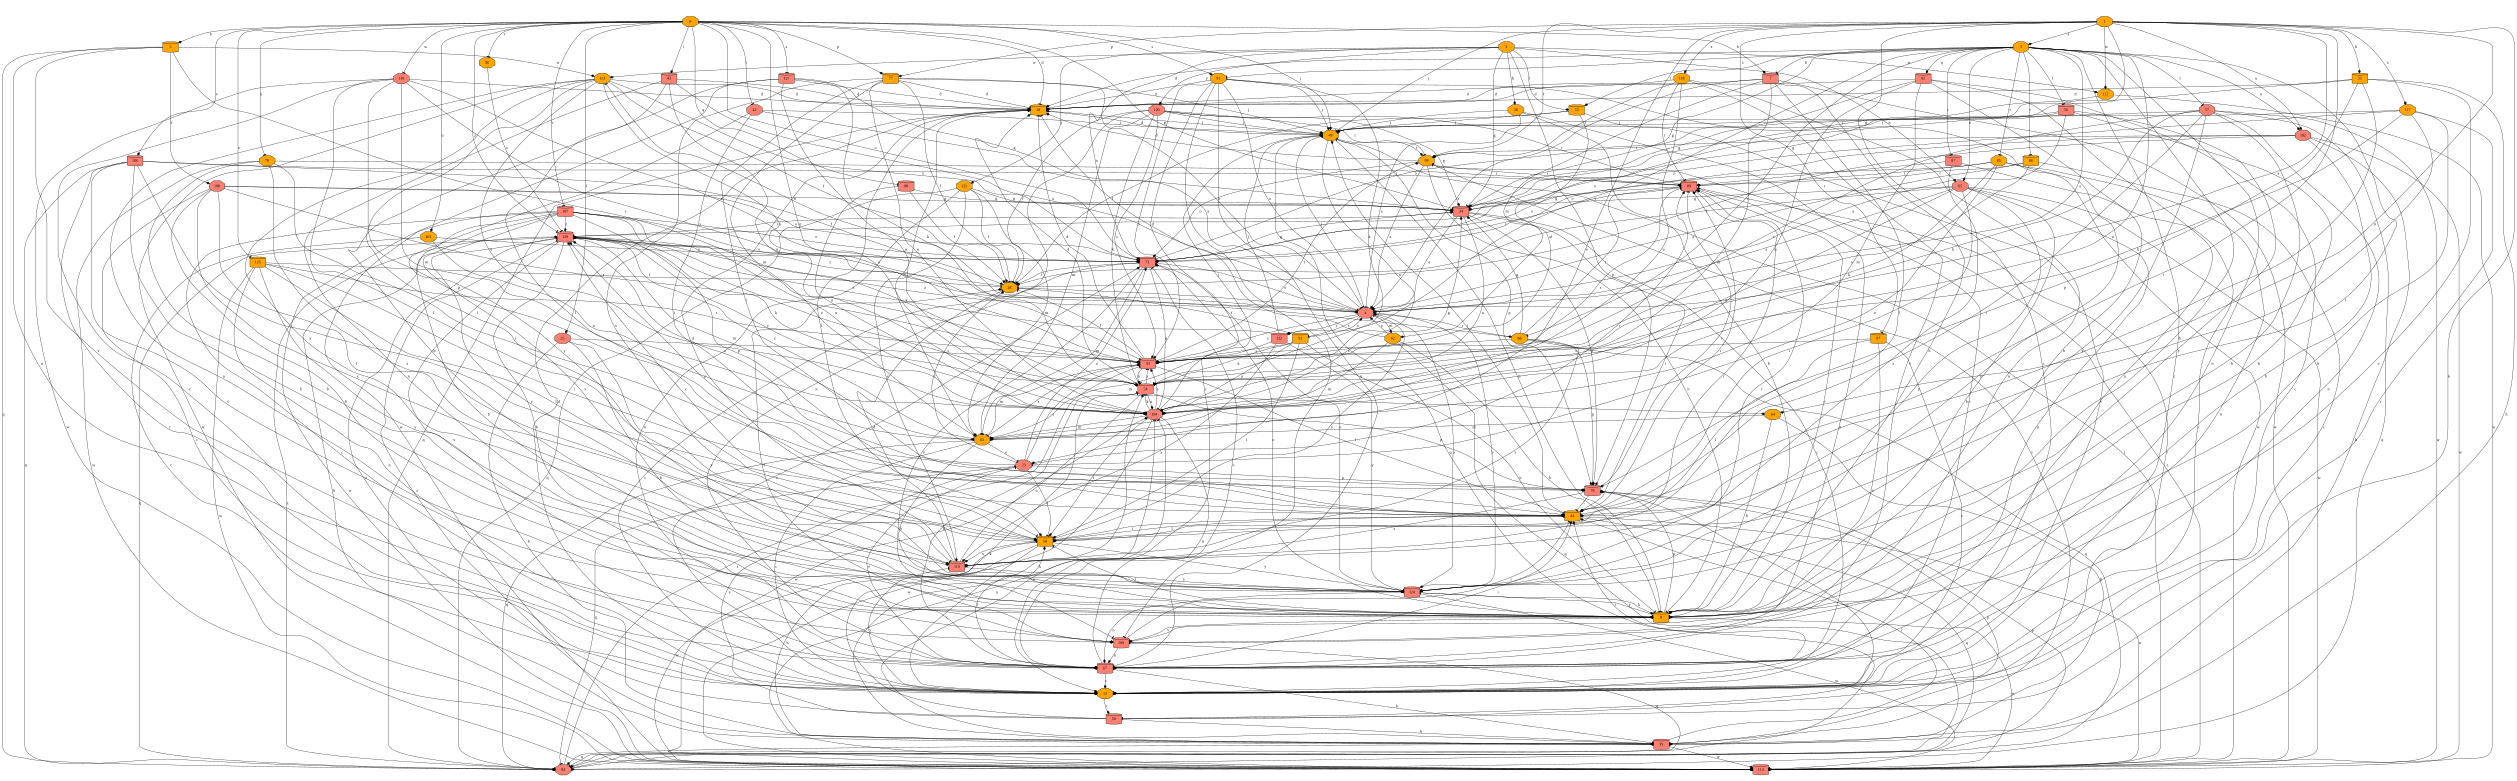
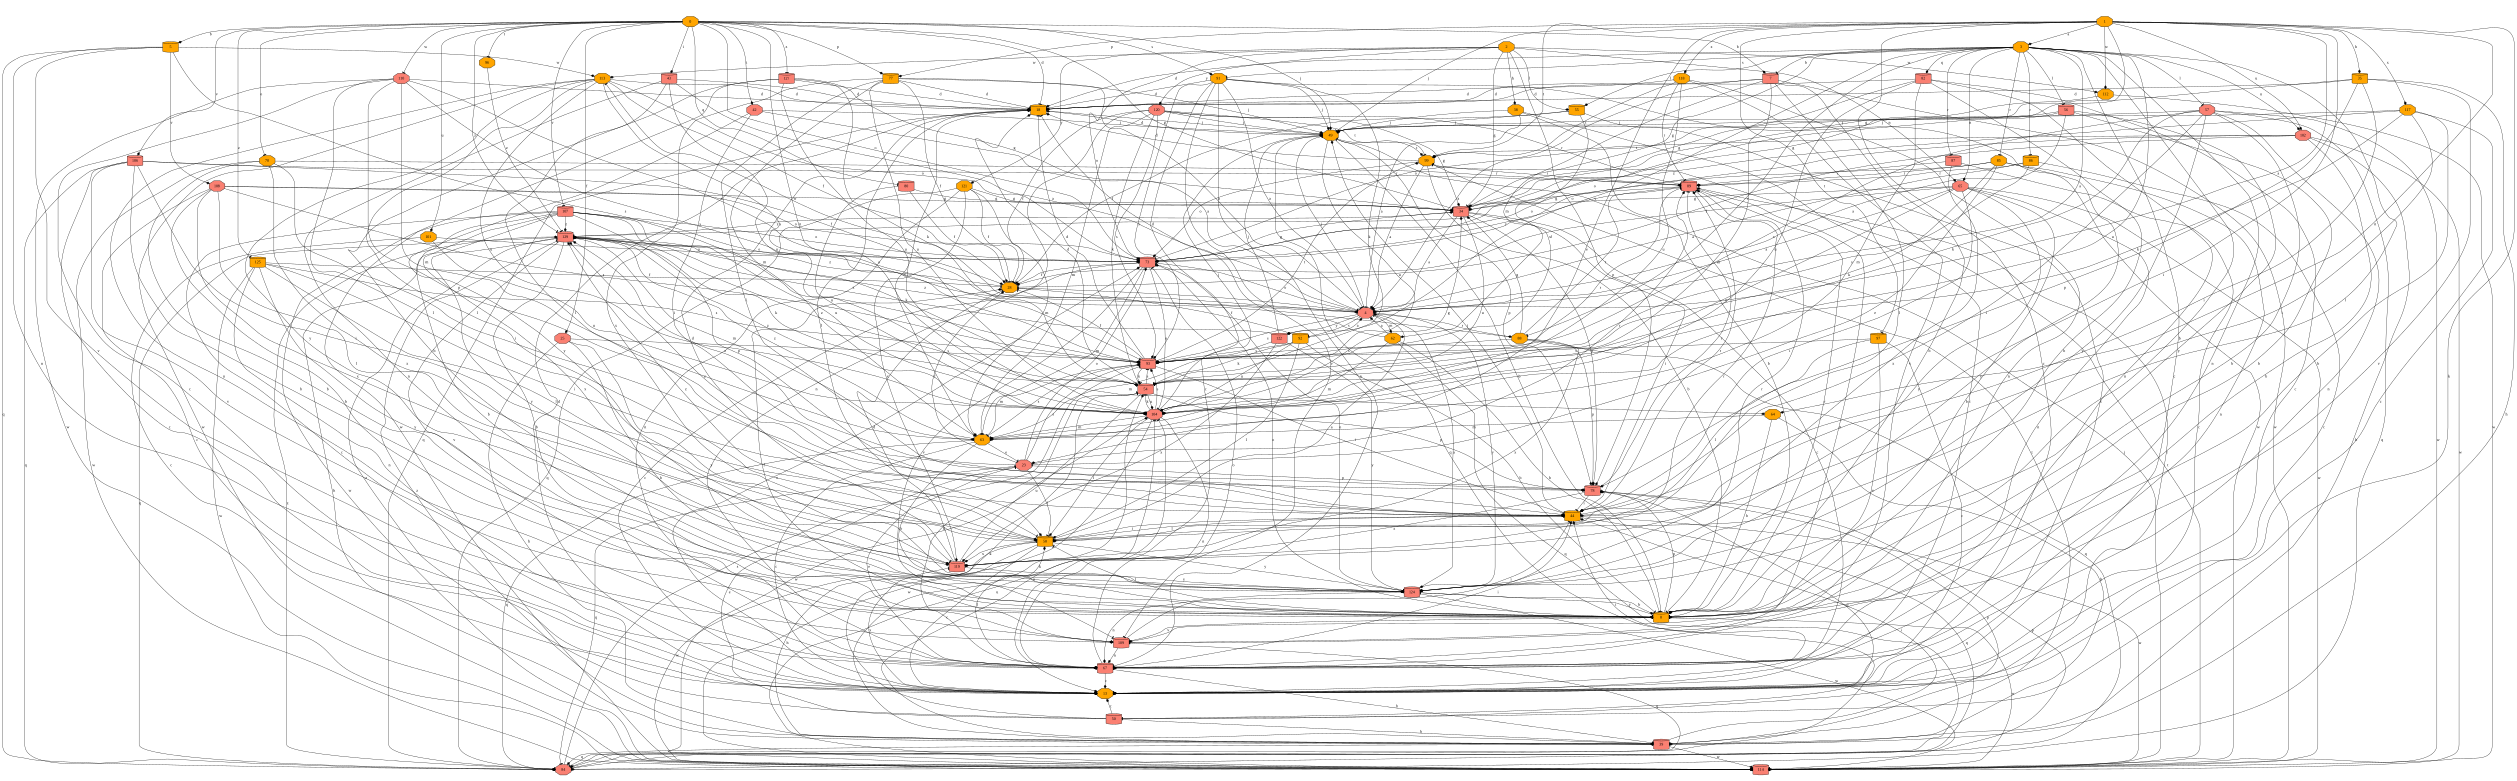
edge "0" -> "42": arrowhead tee -> diamond
edge "13" -> "50": reversed
